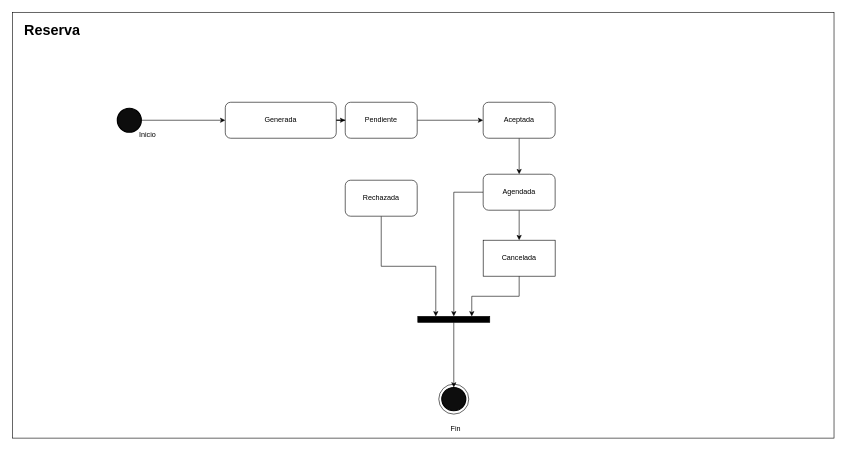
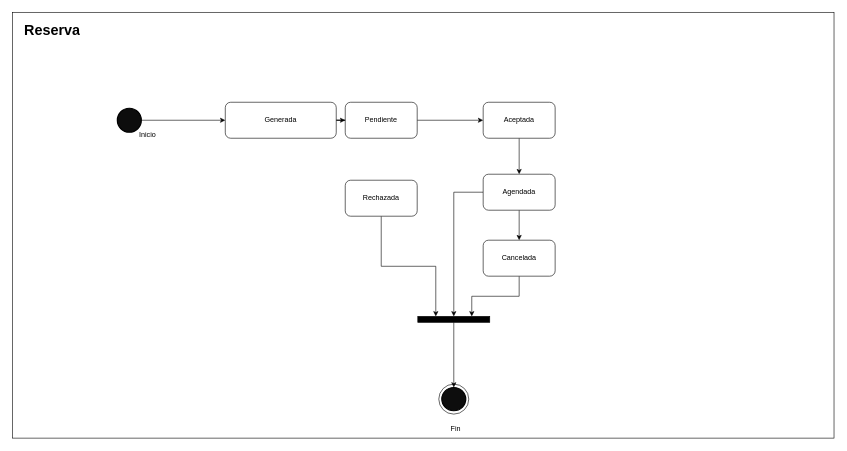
node "Cancelada": shape rectangle -> rounded rectangle
